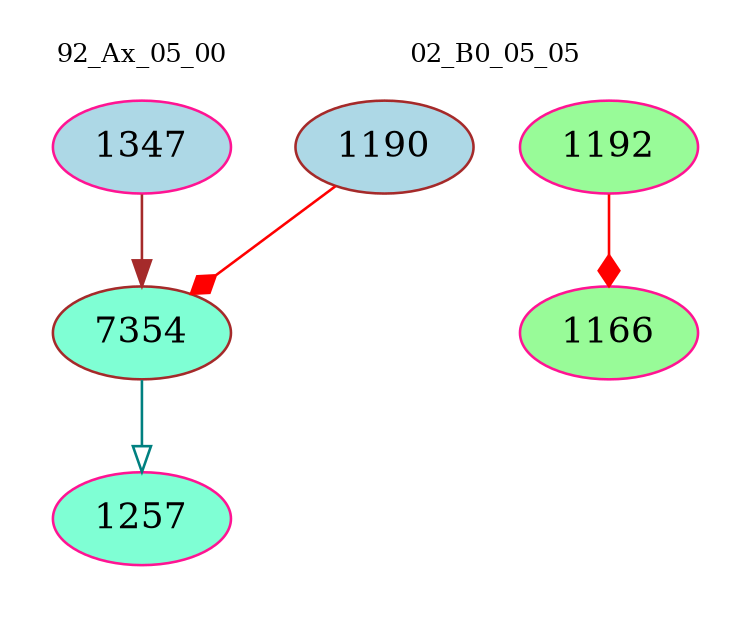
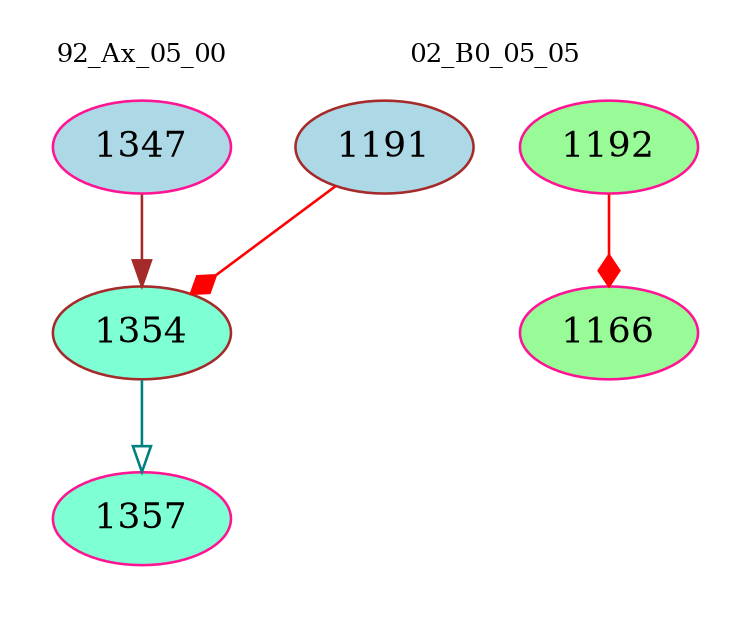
node "1190": label "1190" -> "1191"
node "7354": label "7354" -> "1354"
node "1257": label "1257" -> "1357"
